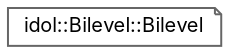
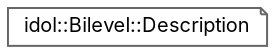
node "idol::Bilevel::Bilevel": label "idol::Bilevel::Bilevel" -> "idol::Bilevel::Description"
